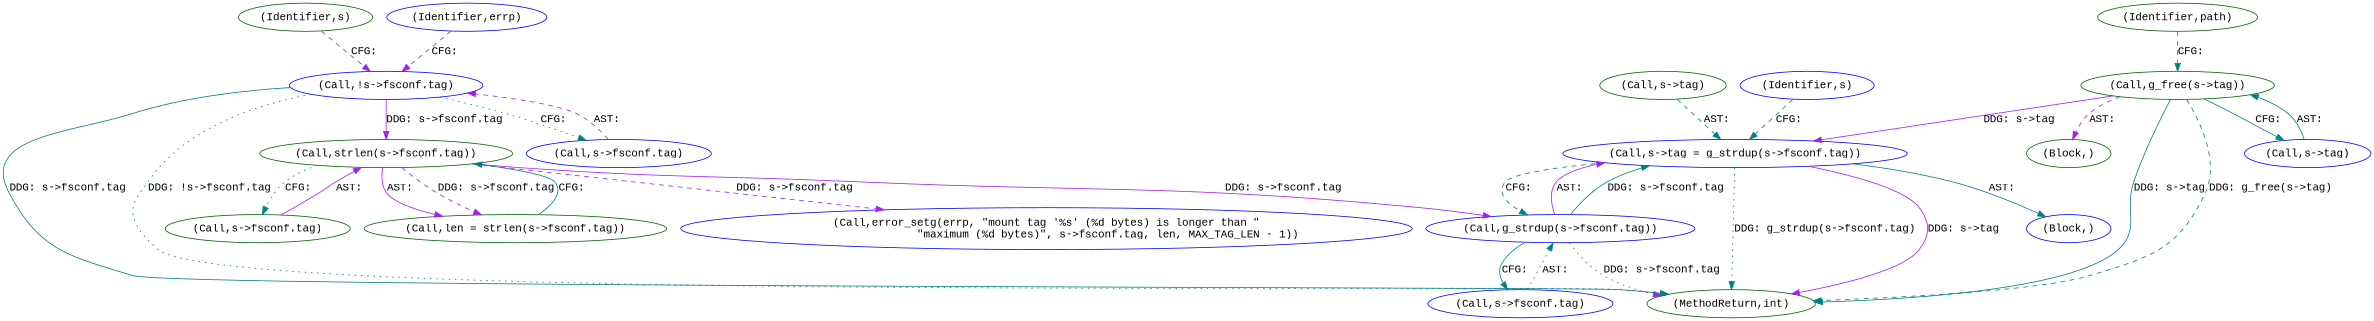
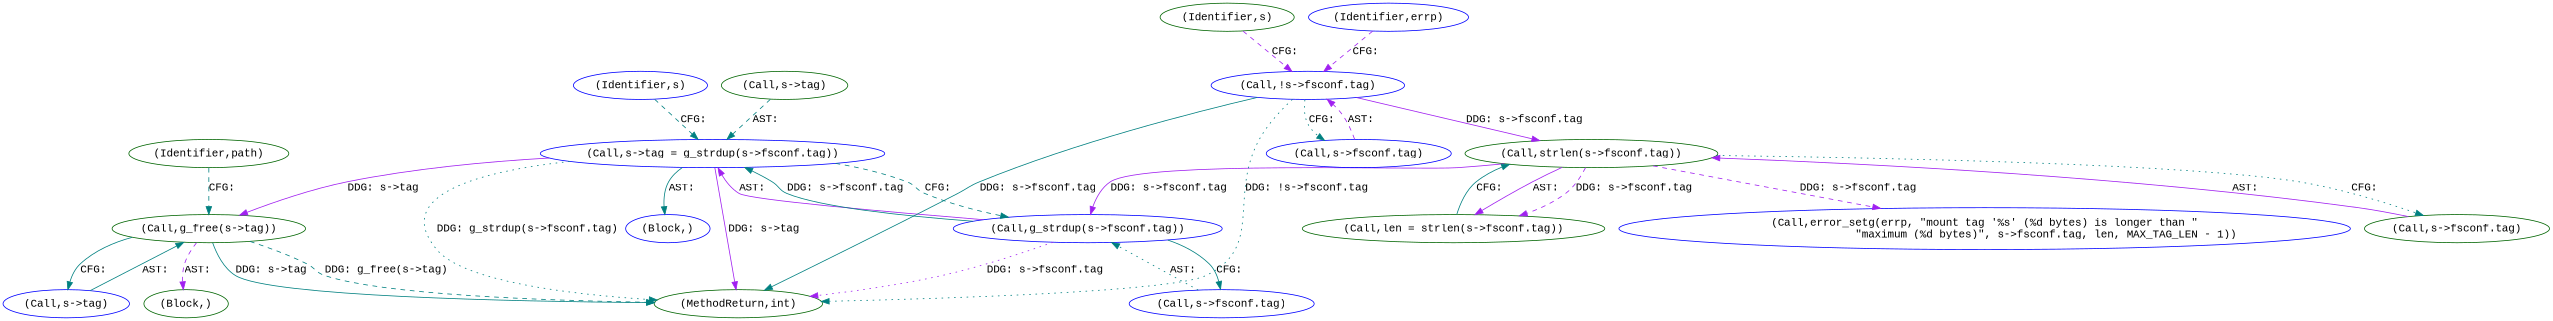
edge "(Call,g_free(s->tag))" -> "(Call,s->tag = g_strdup(s->fsconf.tag))": reversed
